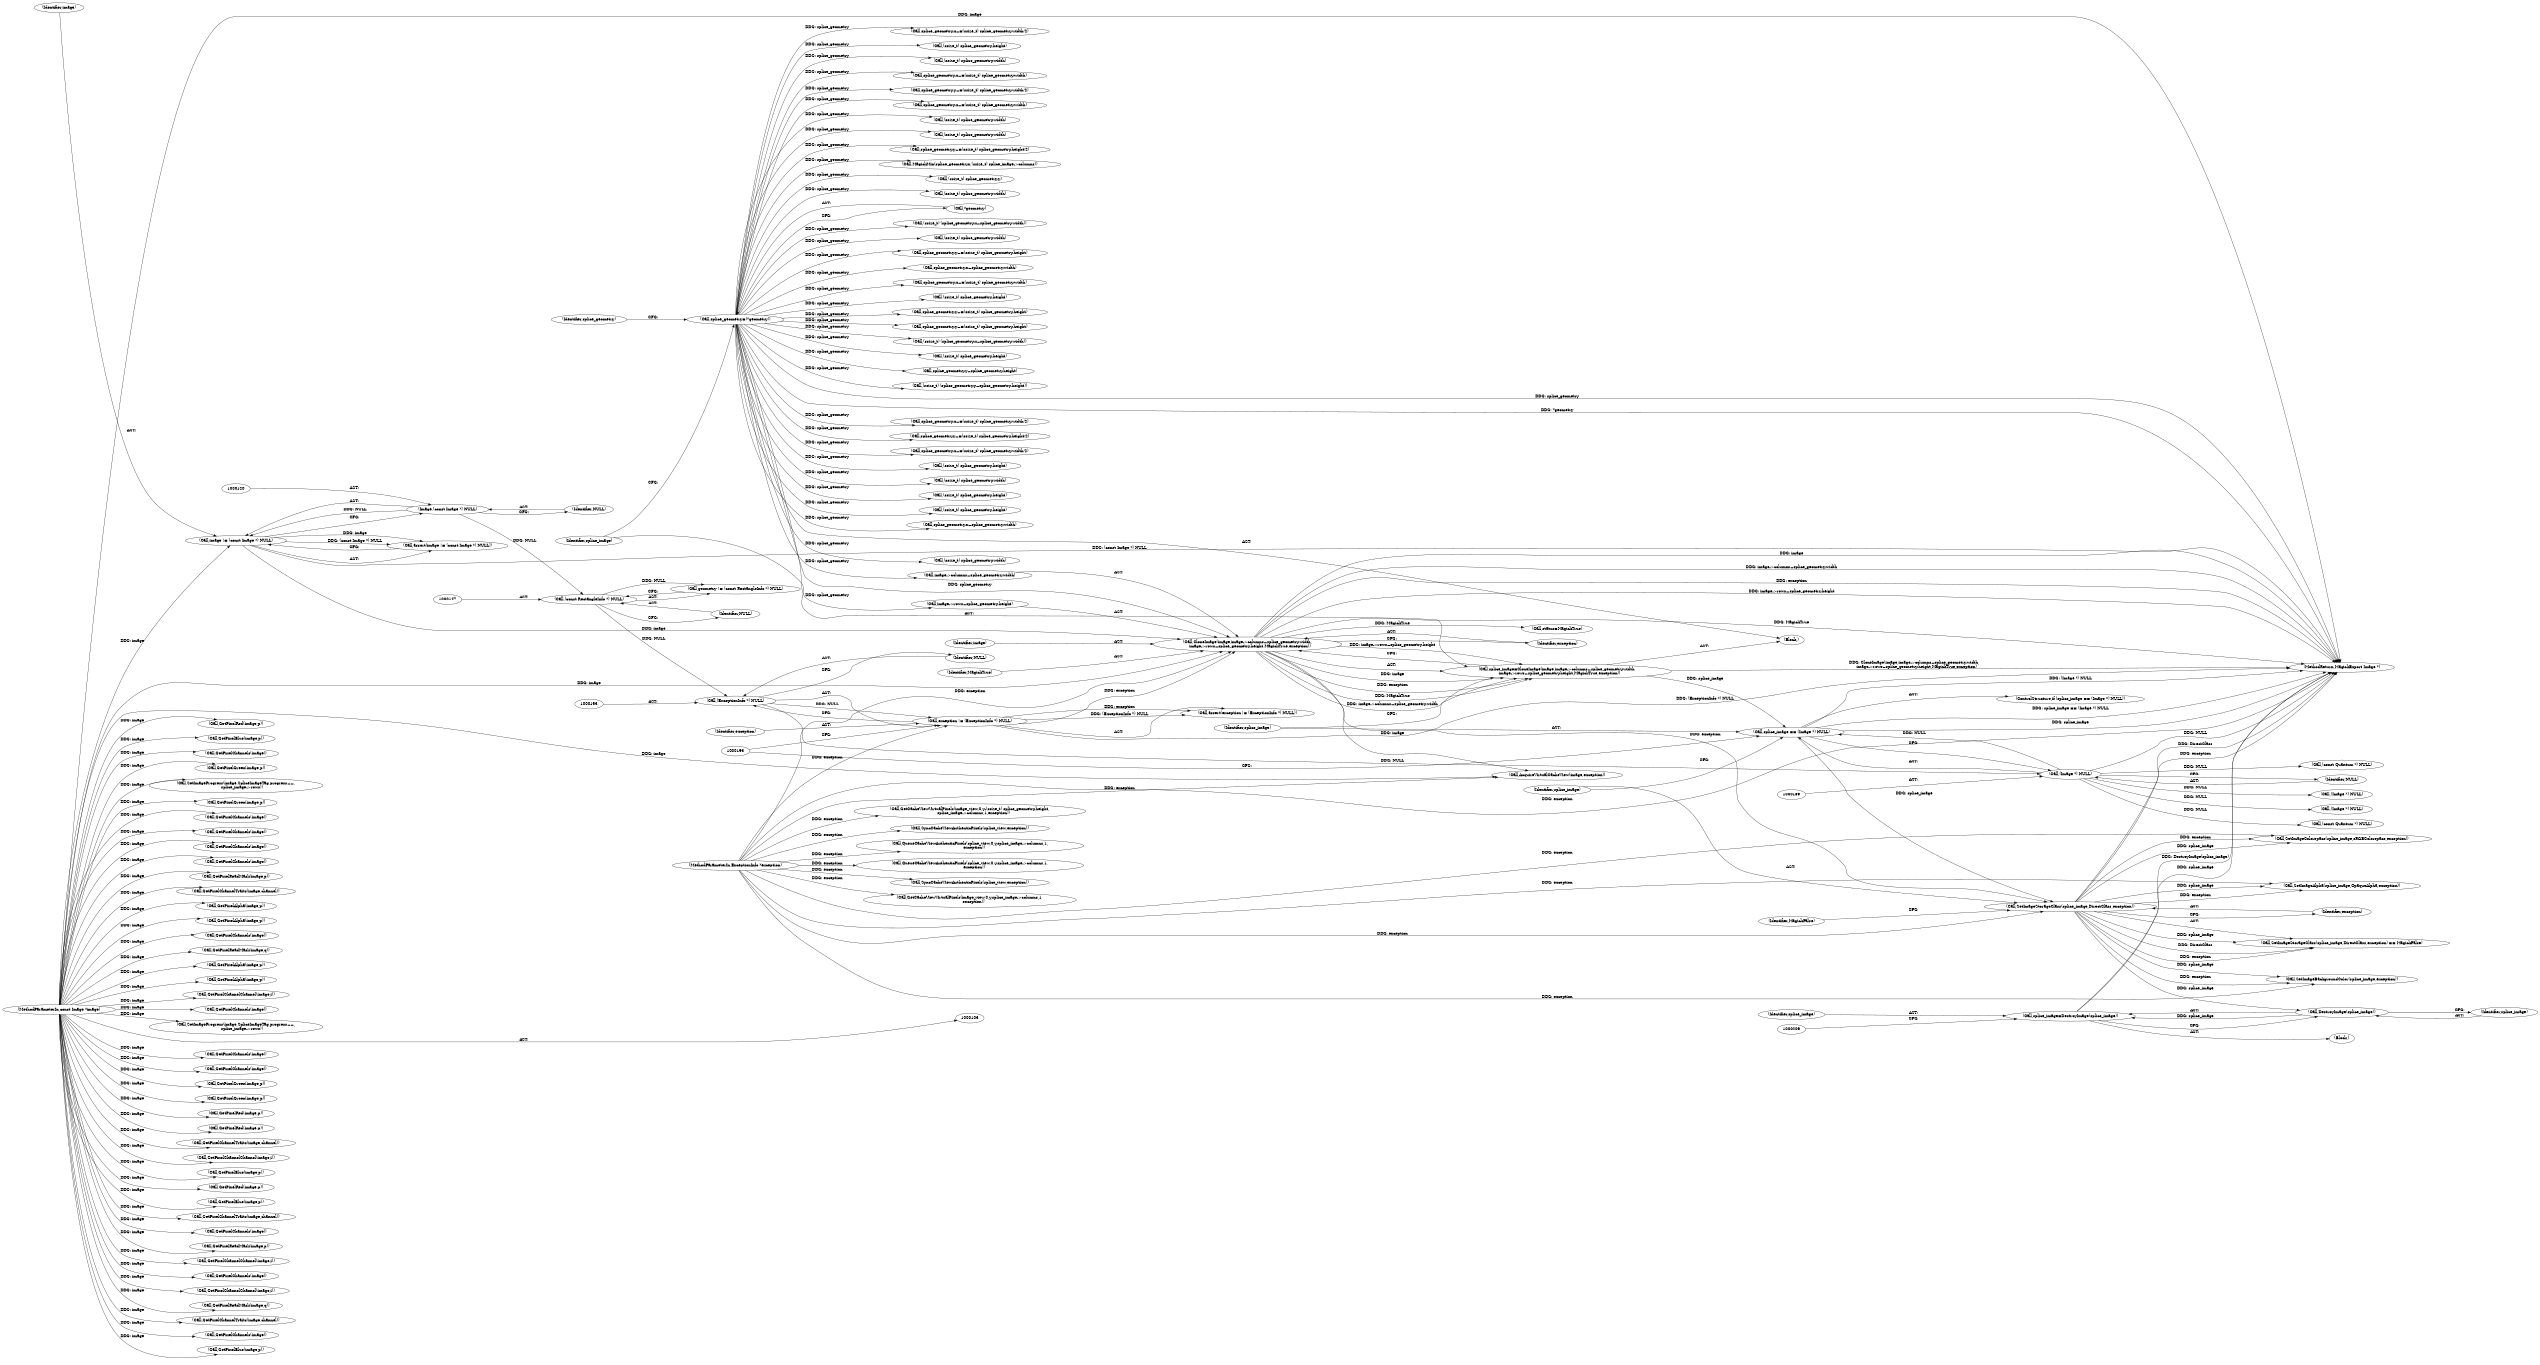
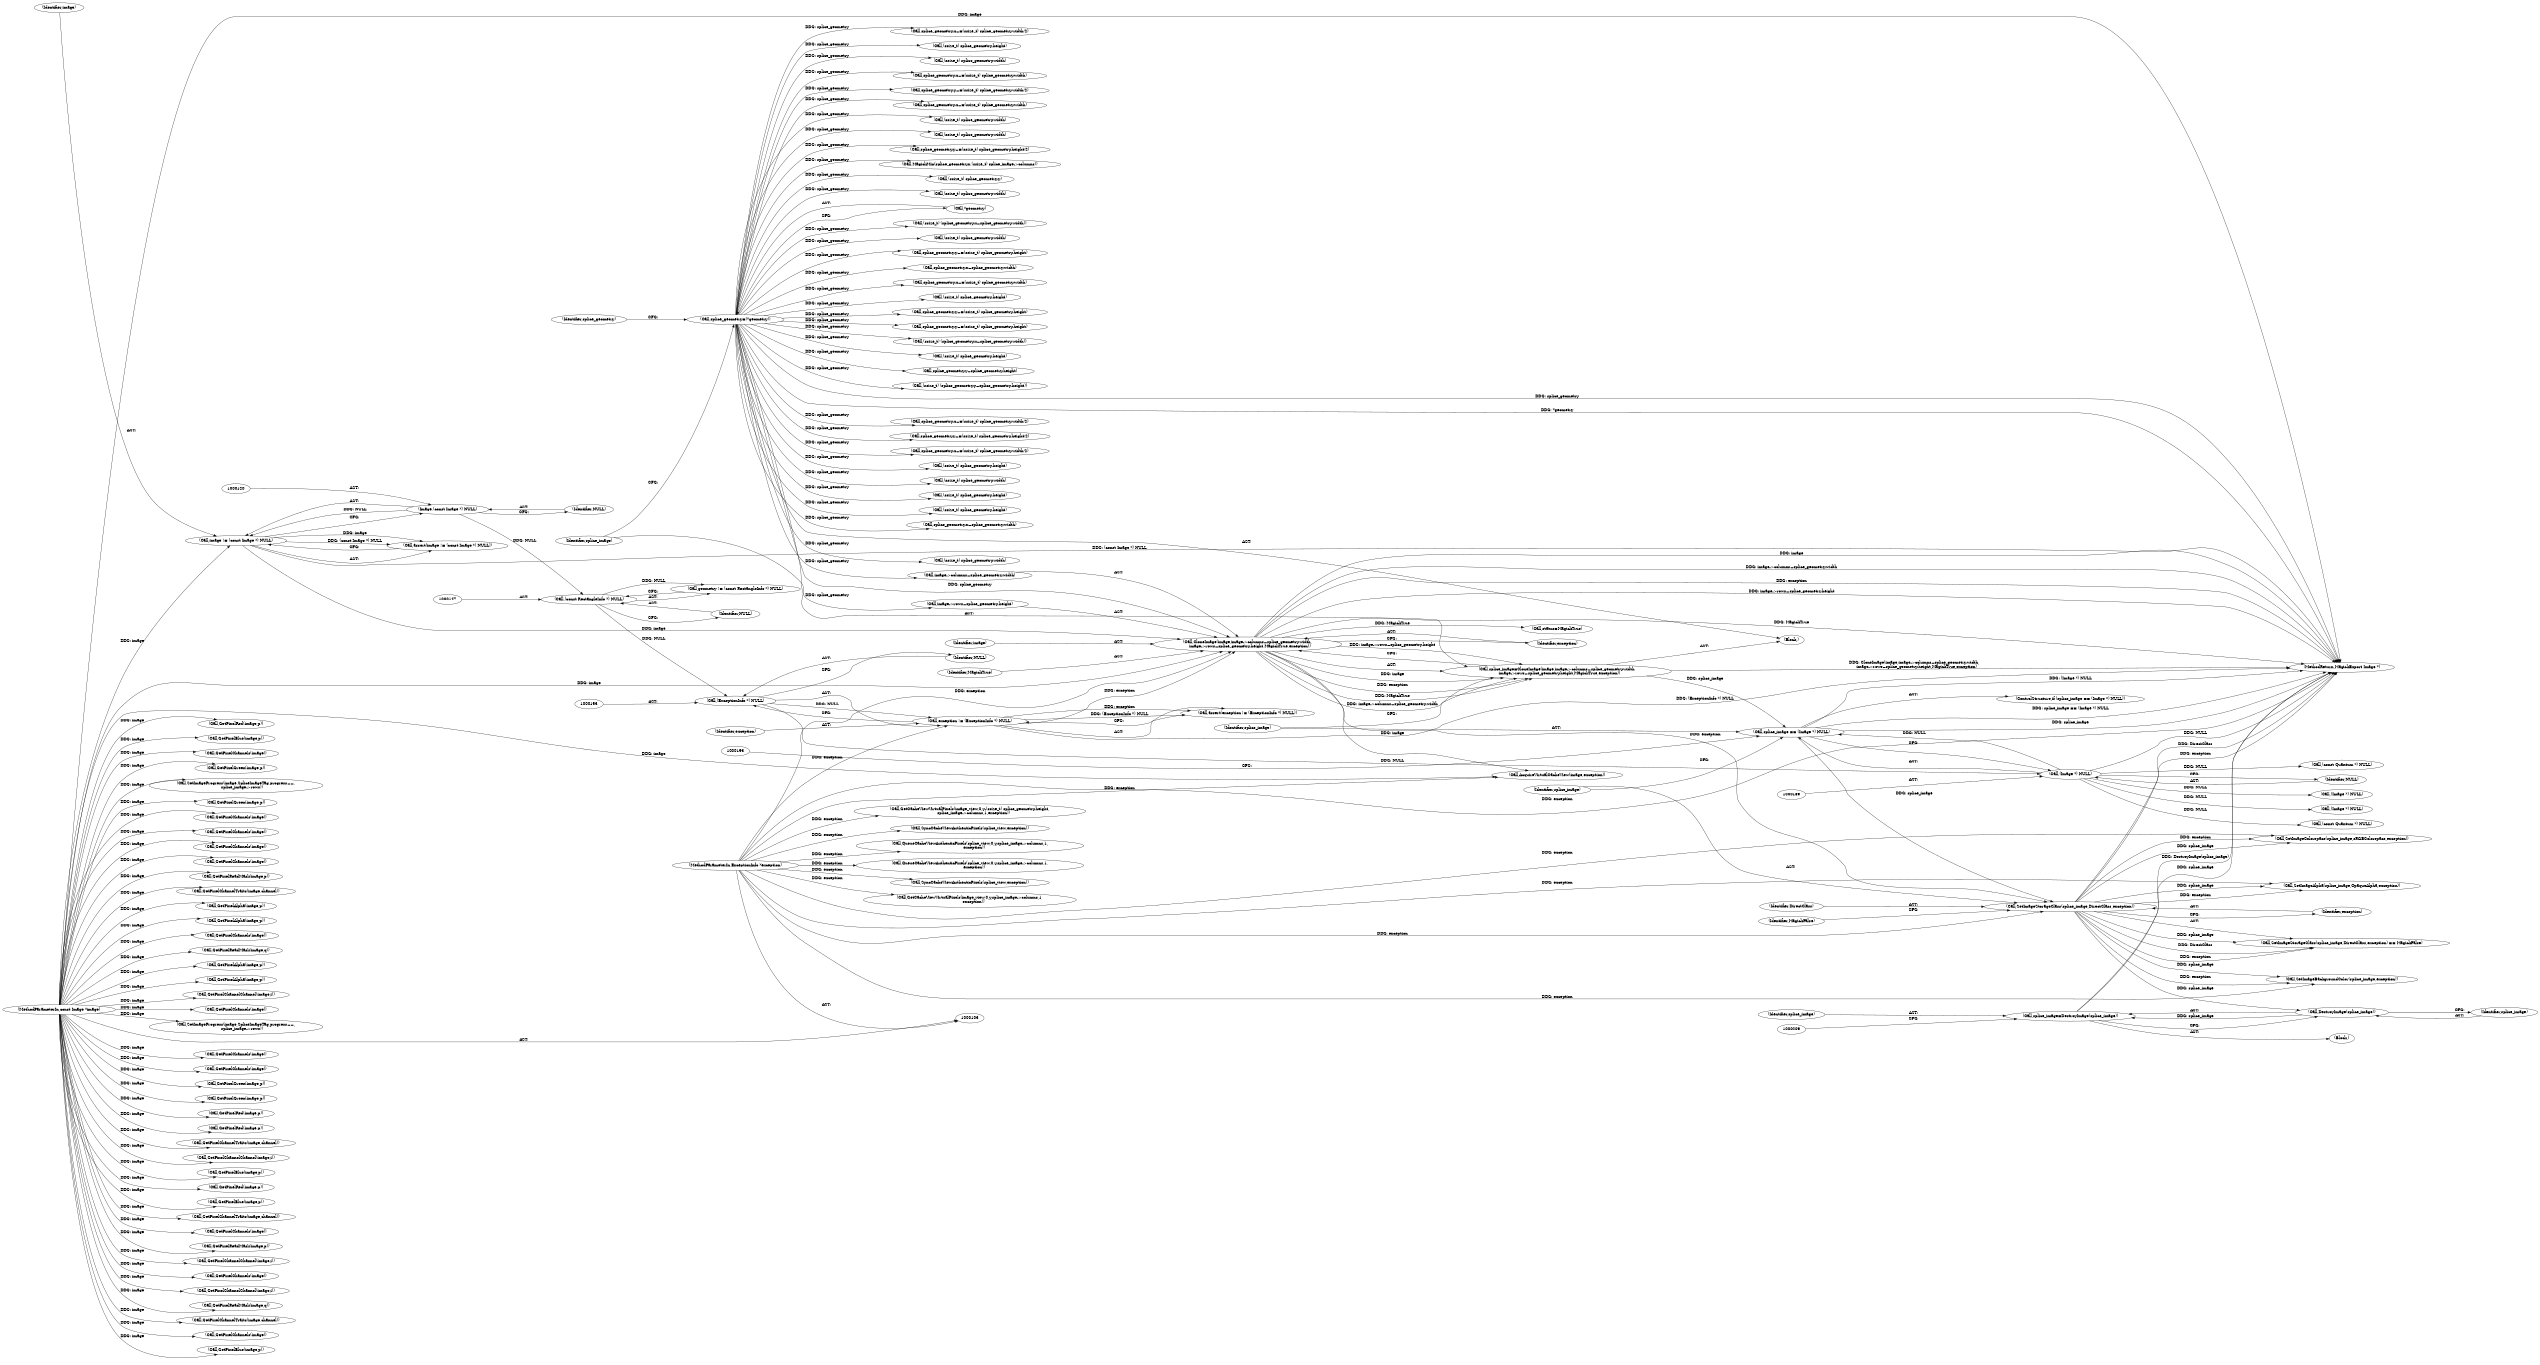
edge "1000193" -> "(Call,exception != (ExceptionInfo *) NULL)": now "(Call,assert(exception != (ExceptionInfo *) NULL))" -> "(Call,exception != (ExceptionInfo *) NULL)"
node "(Identifier,DirectClass)": added
edge "(MethodParameterIn,ExceptionInfo *exception)" -> "1000103": added, label "AST:"
